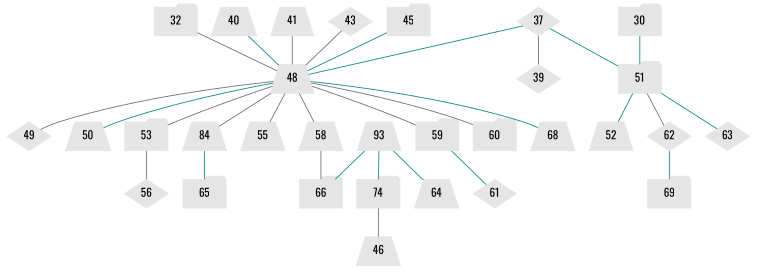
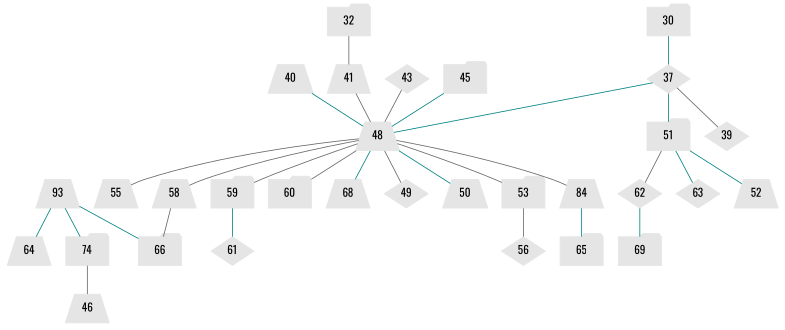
edge "30" -- "51": now "30" -- "37"
edge "32" -- "48": now "32" -- "41"
